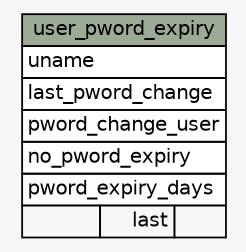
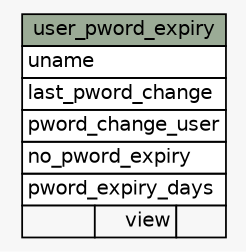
node "user_pword_expiry": text "last" -> "view"
